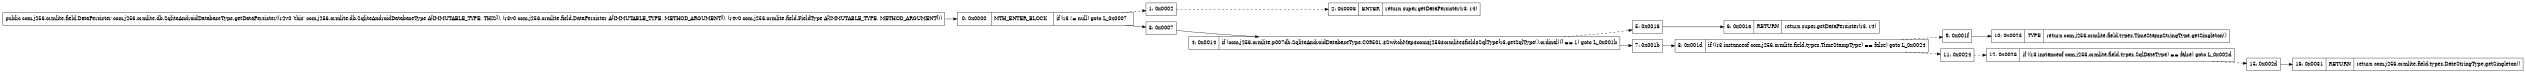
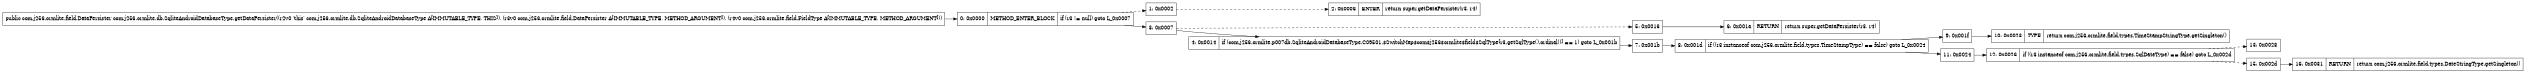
node "0: 0x0000": text "MTH_ENTER_BLOCK" -> "METHOD_ENTER_BLOCK"
edge "4: 0x0014" -> "5: 0x0016": now "3: 0x0007" -> "5: 0x0016"
edge "8: 0x001d" -> "9: 0x001f": style dashed -> solid
node "13: 0x0028": added
edge "8: 0x001d" -> "11: 0x0024": style dashed -> solid
edge "11: 0x0024" -> "12: 0x0026": style dashed -> solid
